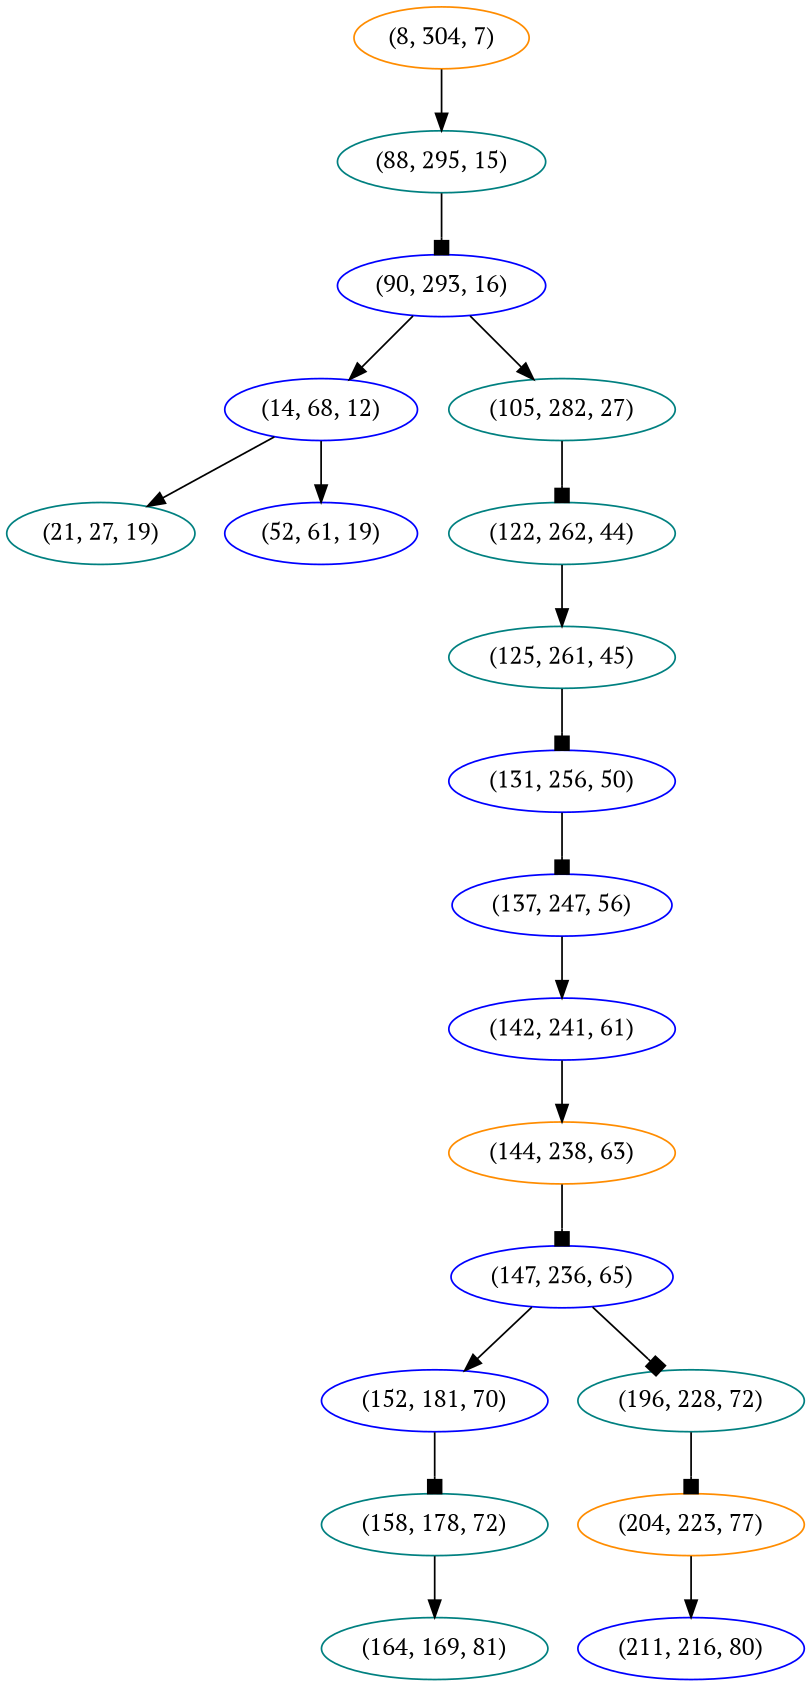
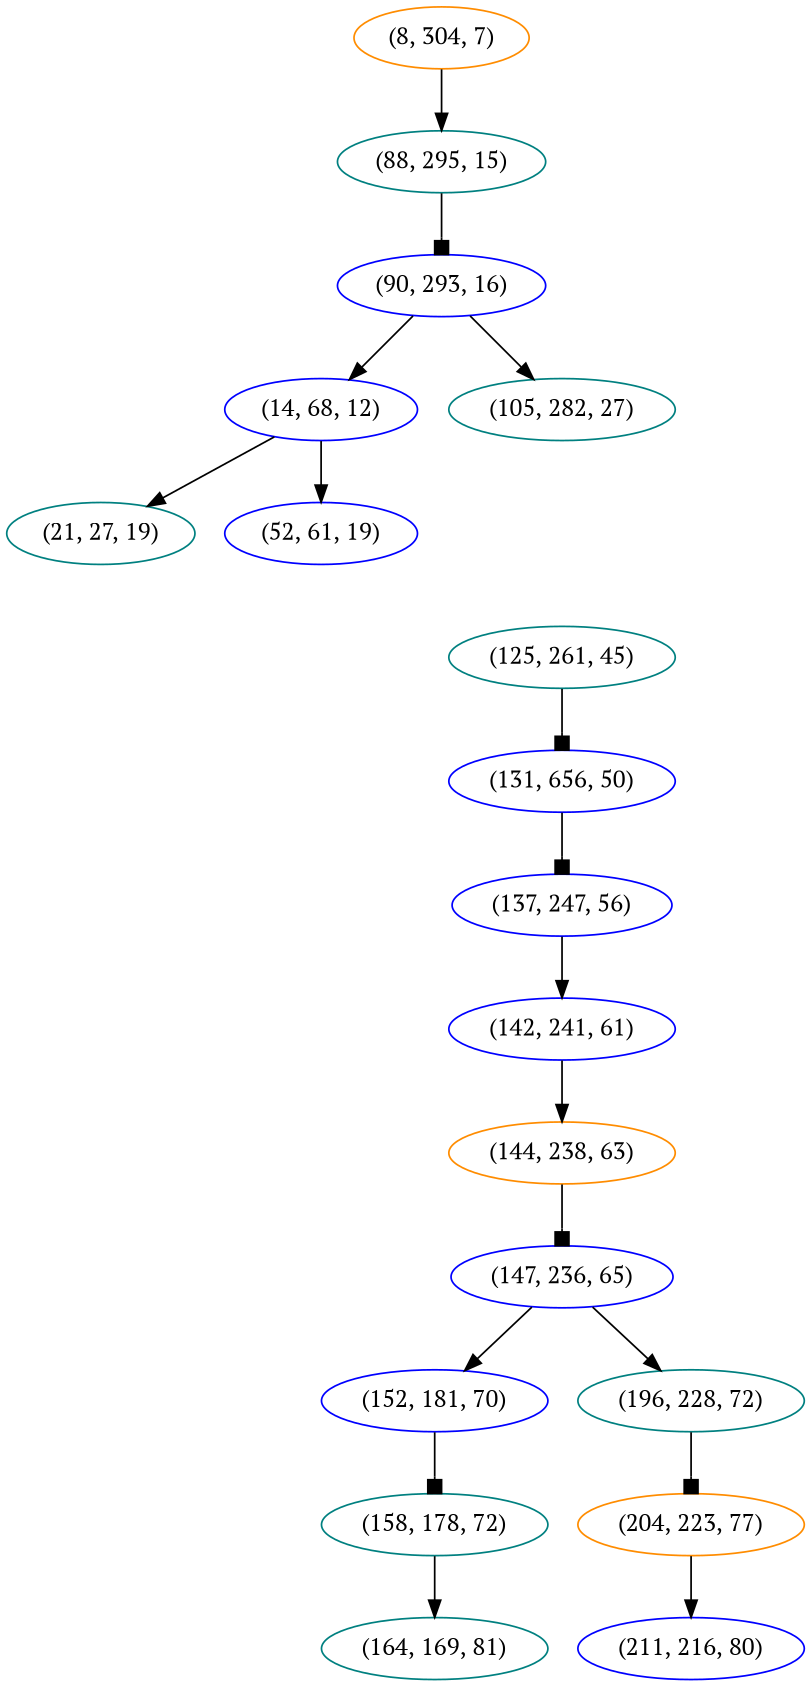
node "(122, 262, 44)": removed
node "(131, 256, 50)": label "(131, 256, 50)" -> "(131, 656, 50)"
edge "(147, 236, 65)" -> "(196, 228, 72)": arrowhead box -> normal
